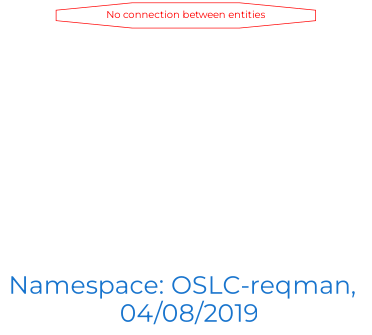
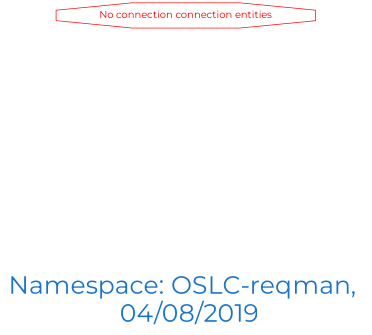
node "No connection between entities": label "No connection between entities" -> "No connection connection entities"
